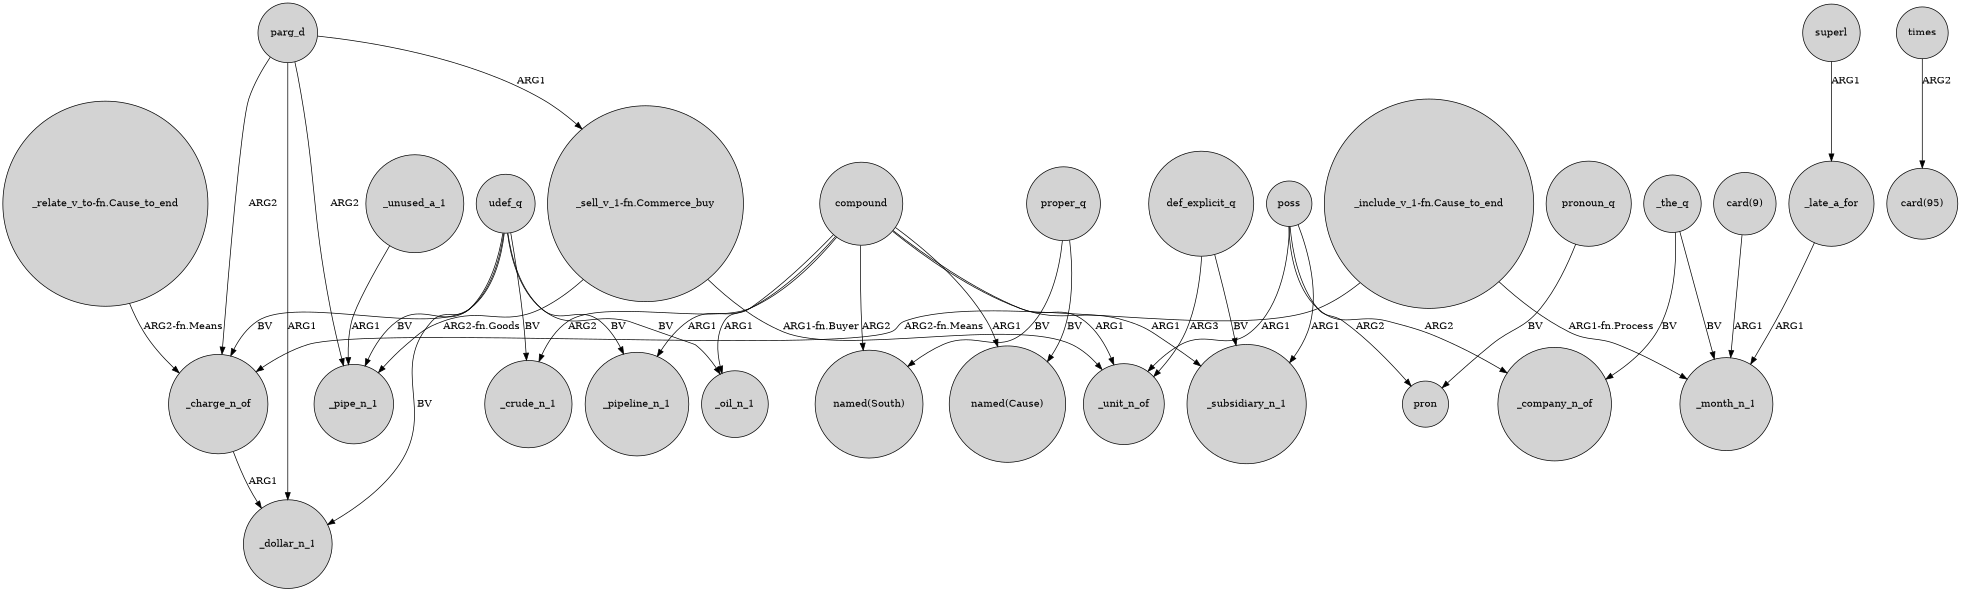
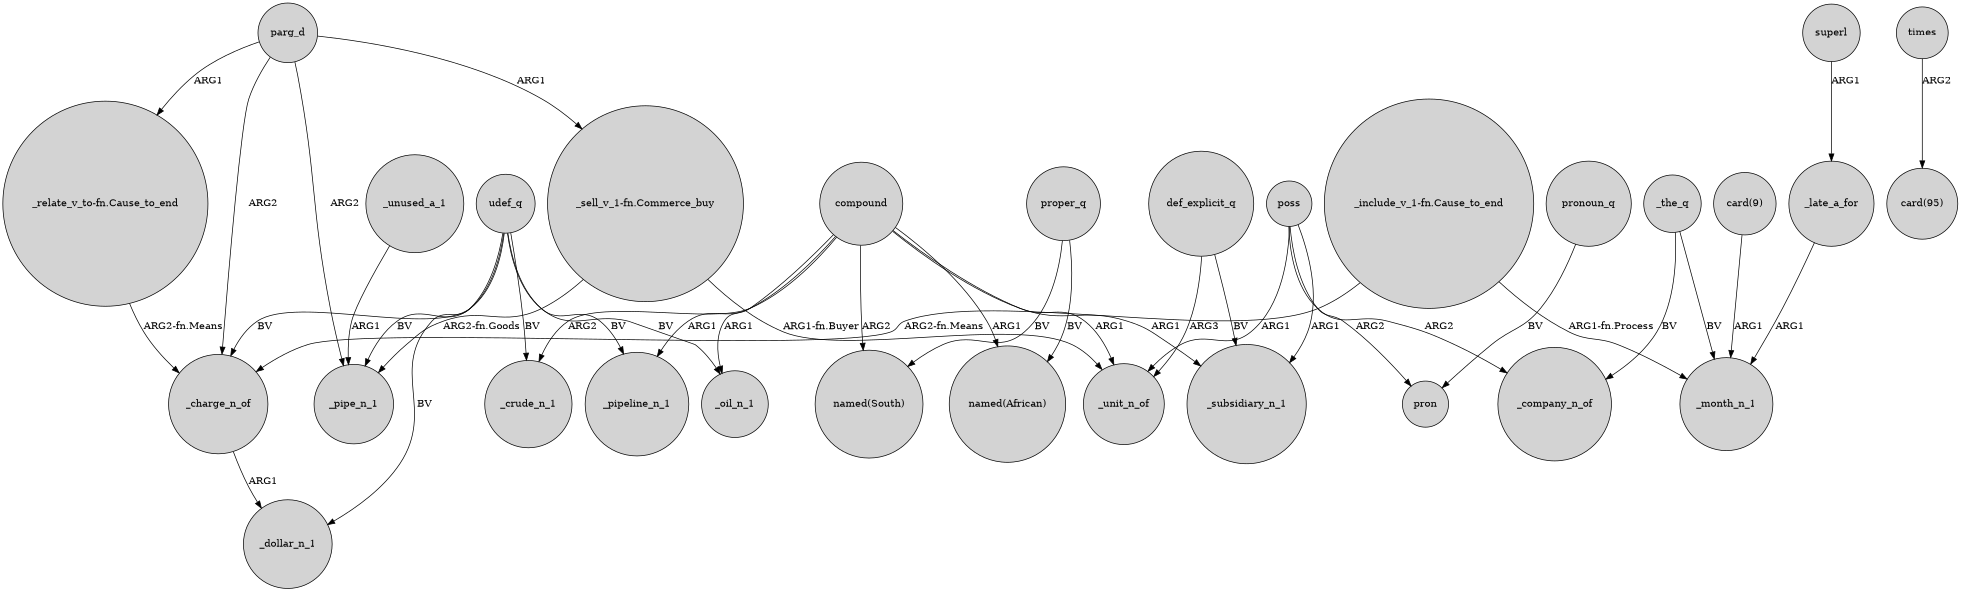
edge "parg_d" -> "_dollar_n_1": now "parg_d" -> "_relate_v_to-fn.Cause_to_end"
node "named(Cause)": label "named(Cause)" -> "named(African)"
